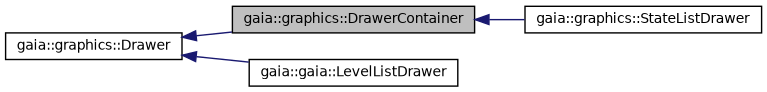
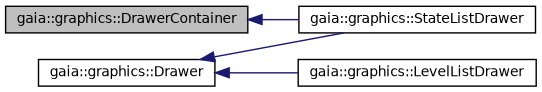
edge "gaia::graphics::DrawerContainer" -> "gaia::graphics::Drawer": now "gaia::graphics::StateListDrawer" -> "gaia::graphics::Drawer"
node "gaia::gaia::LevelListDrawer": label "gaia::gaia::LevelListDrawer" -> "gaia::graphics::LevelListDrawer"
